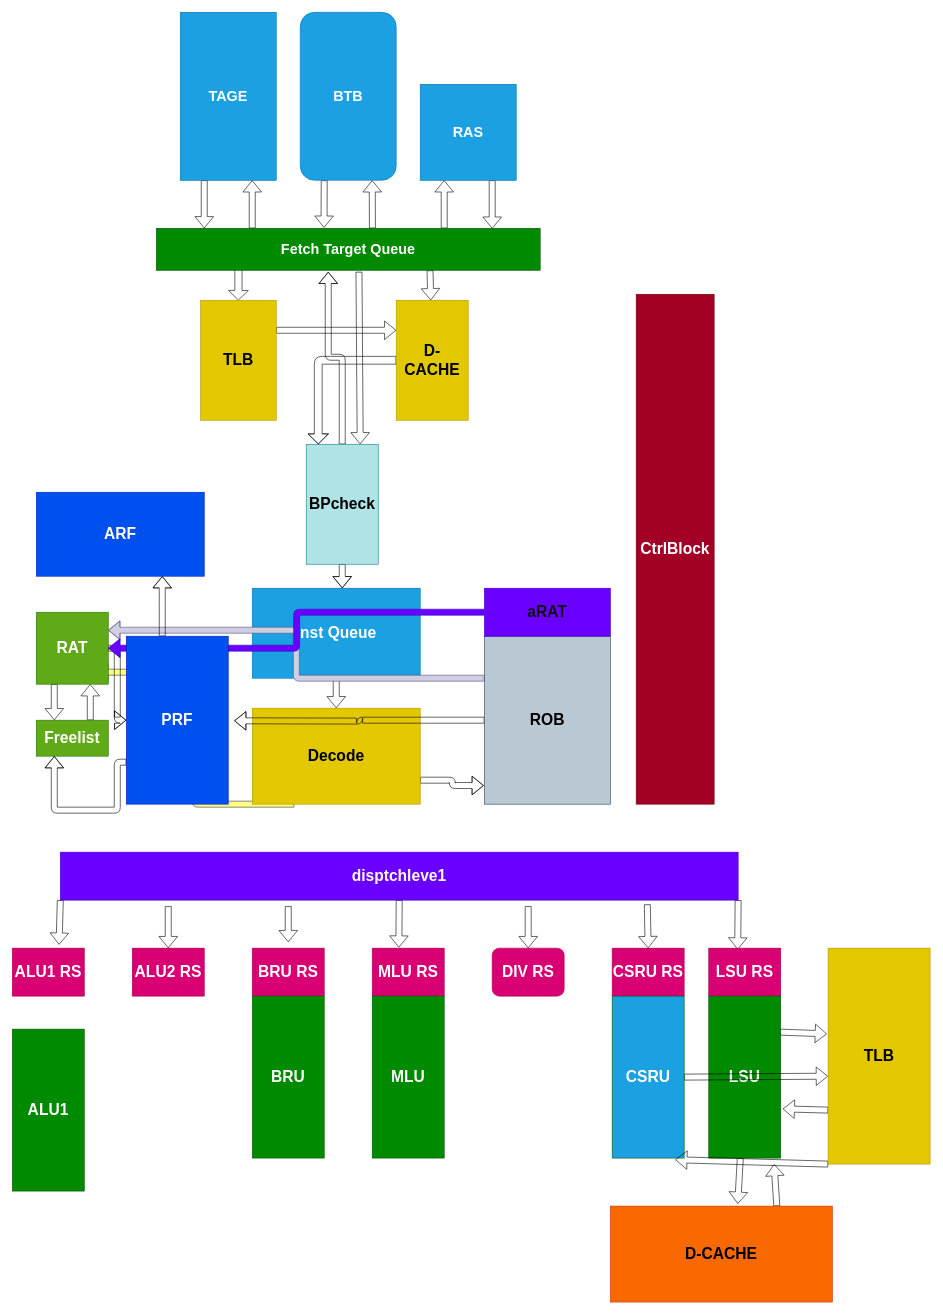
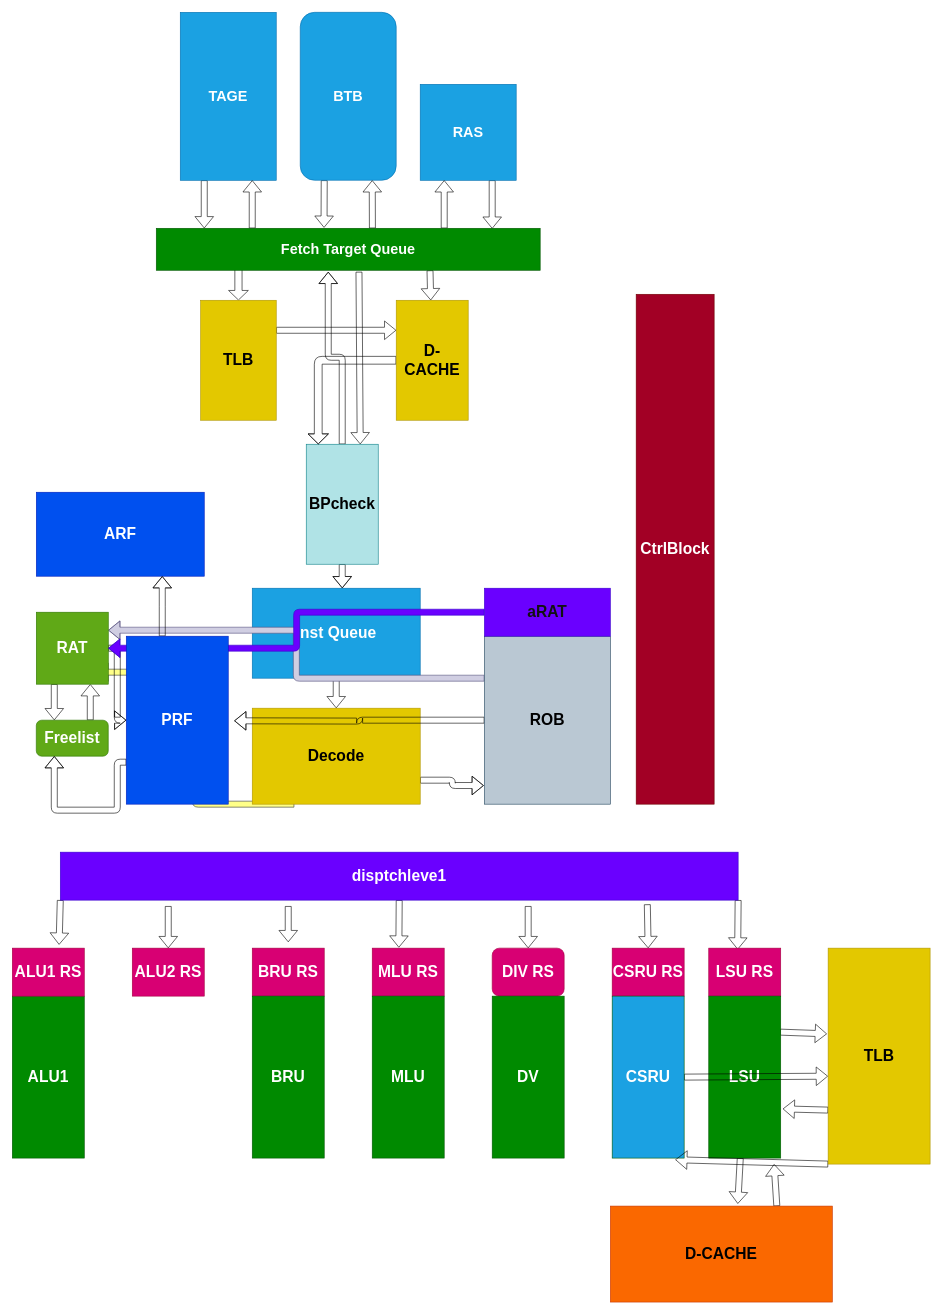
node "Freelist": shape rectangle -> rounded rectangle
node "DV": added
node "ALU1": moved (48, 1110) -> (48, 1077)
